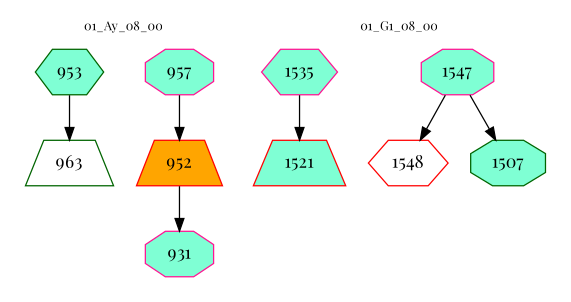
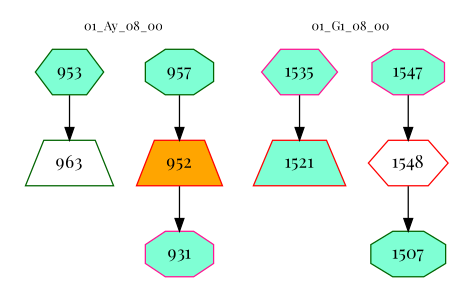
node "957": color deeppink -> darkgreen
edge "1547" -> "1507": now "1548" -> "1507"
